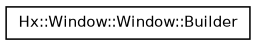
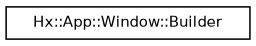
node "Hx::Window::Window::Builder": label "Hx::Window::Window::Builder" -> "Hx::App::Window::Builder"
